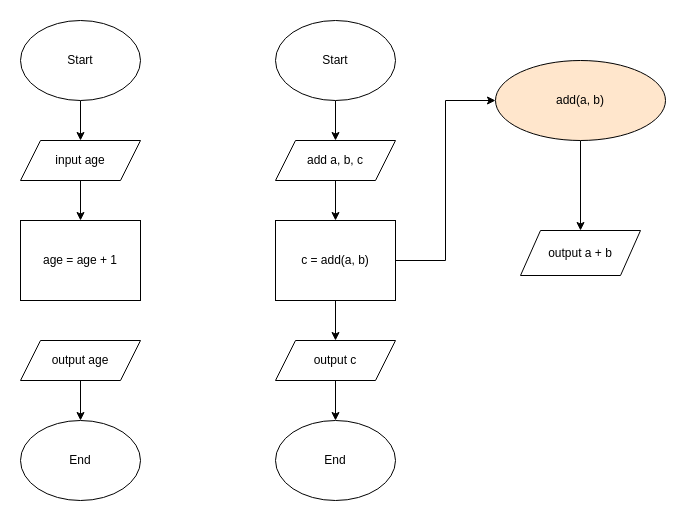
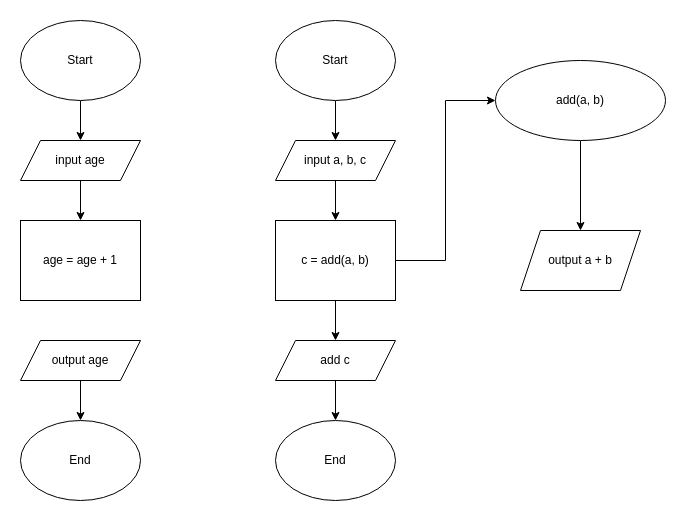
node "add(a, b)": fillcolor #ffe6cc -> #ffffff
node "add a, b, c": label "add a, b, c" -> "input a, b, c"
node "output a + b": size 120x45 -> 120x60
node "output c": label "output c" -> "add c"
